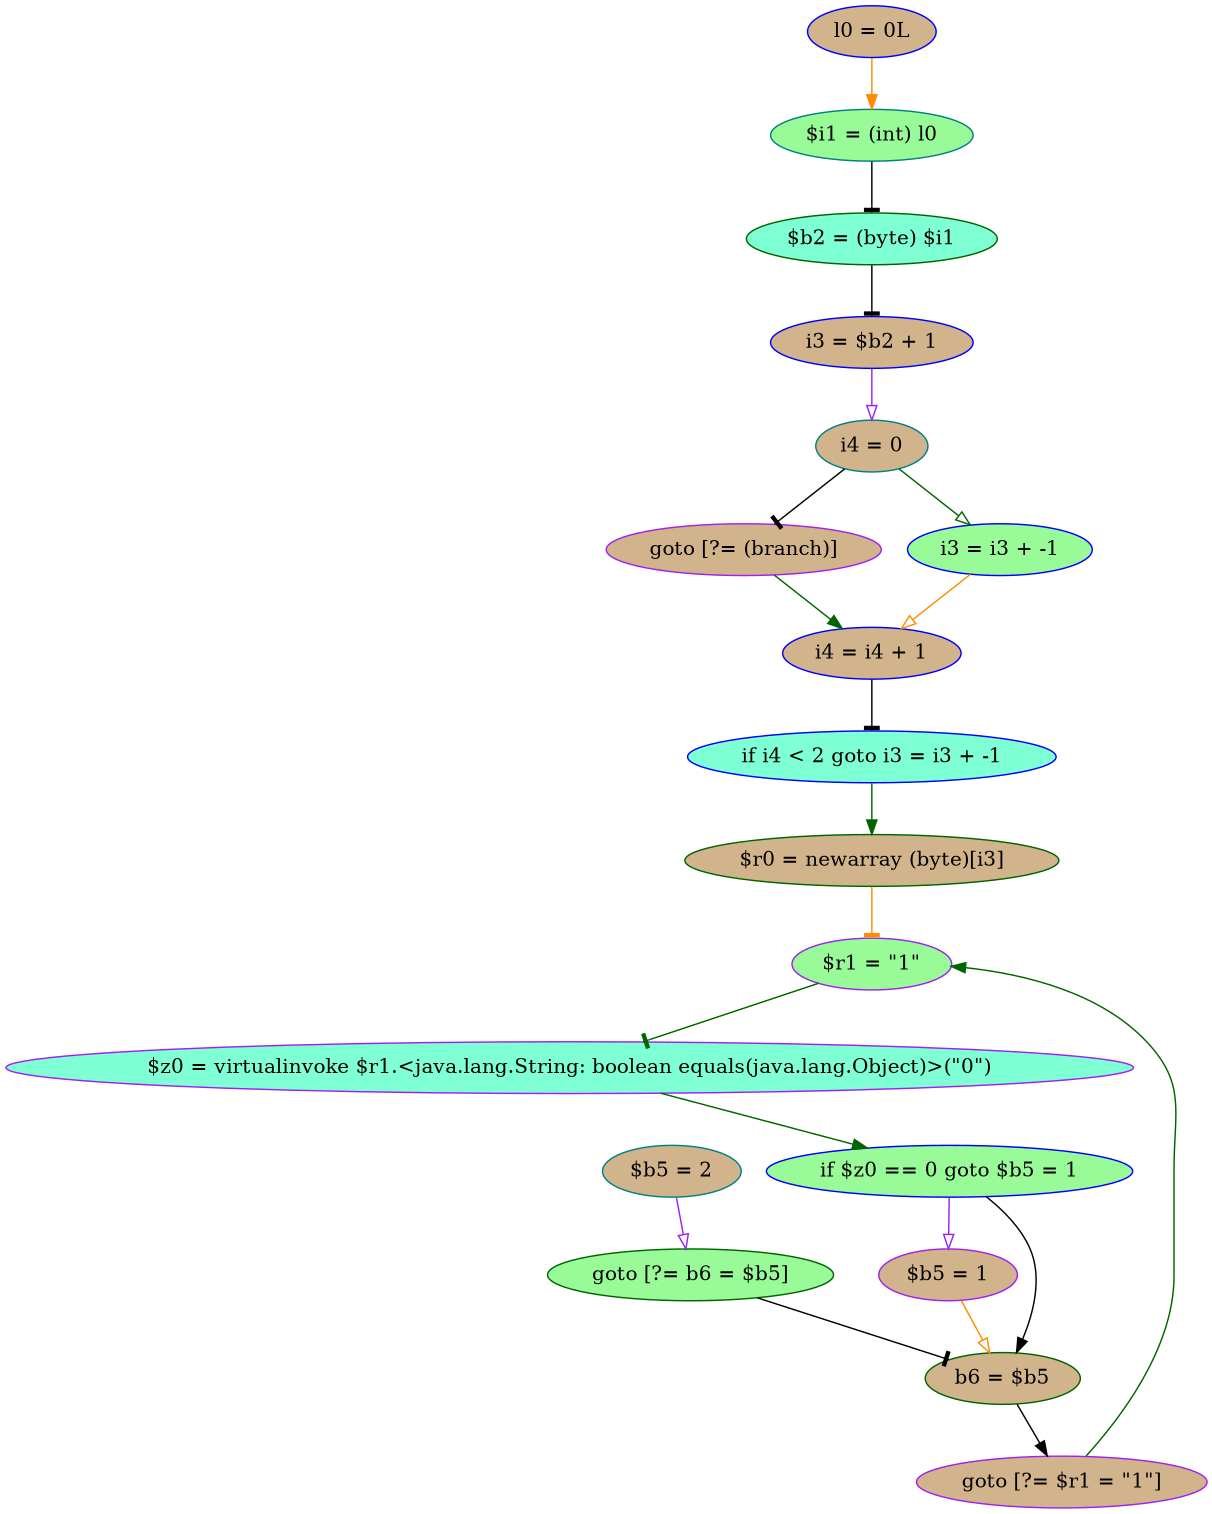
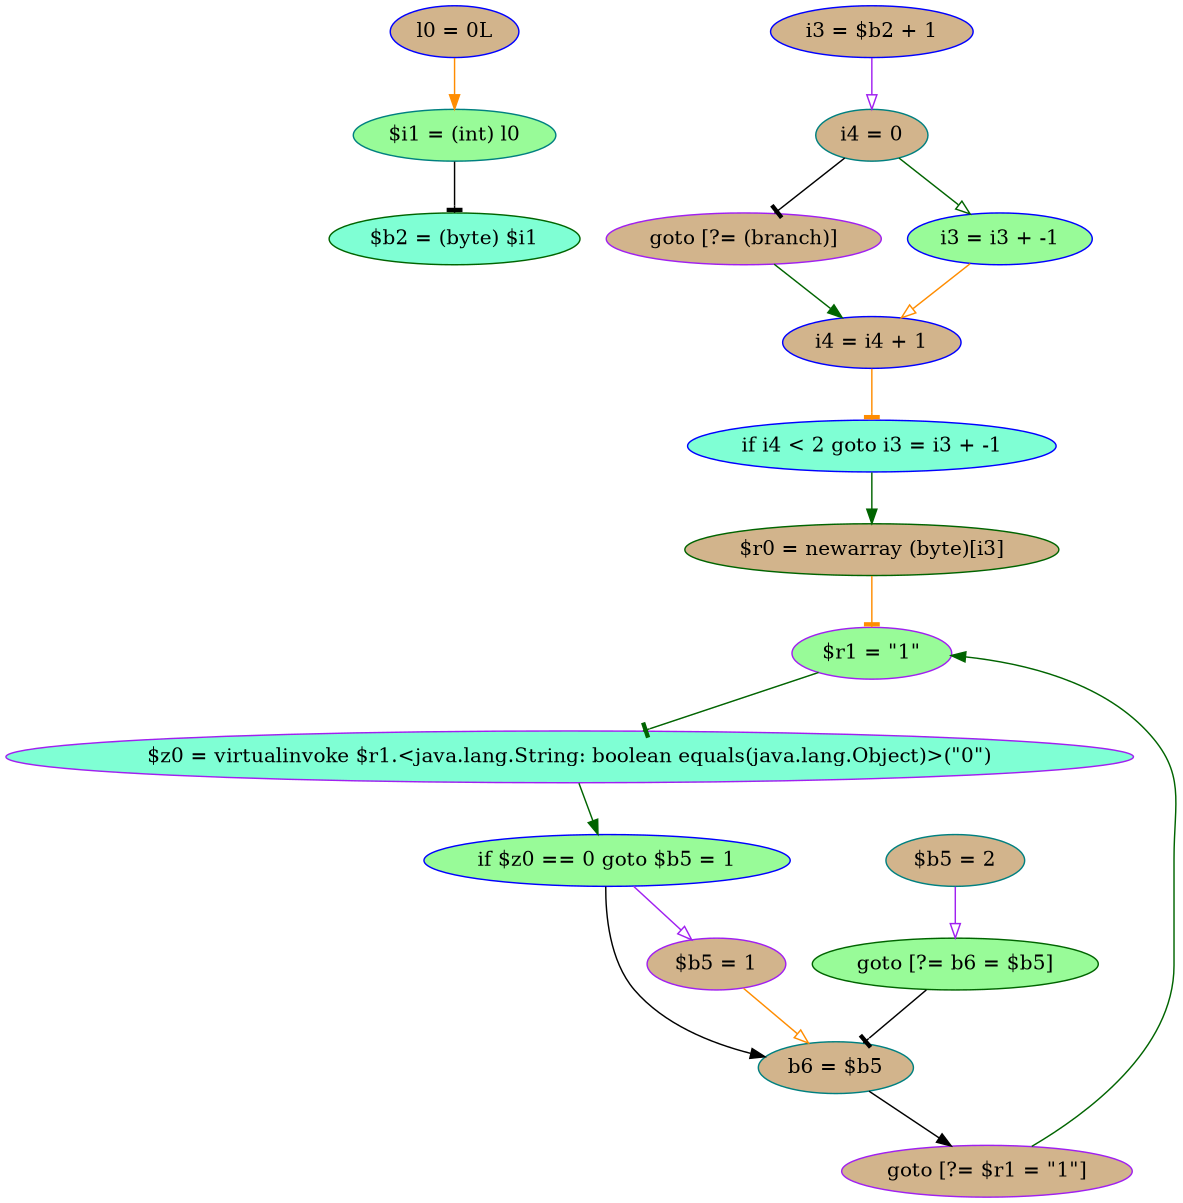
edge "$b2 = (byte) $i1" -> "i3 = $b2 + 1": removed
edge "i4 = i4 + 1" -> "if i4 < 2 goto i3 = i3 + -1": color black -> darkorange
node "b6 = $b5": color darkgreen -> teal
